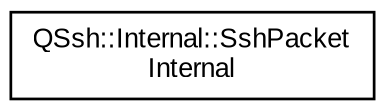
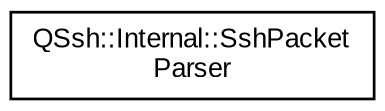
node "QSsh::Internal::SshPacket Internal": label "QSsh::Internal::SshPacket Internal" -> "QSsh::Internal::SshPacket Parser"
